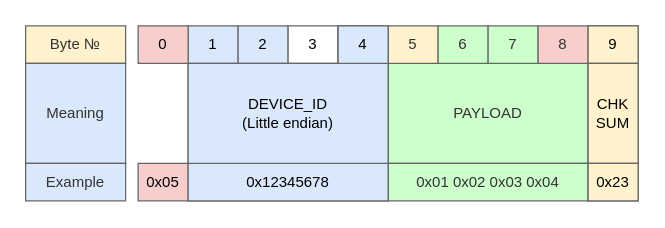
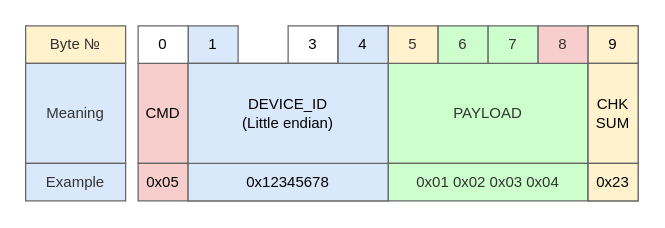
node "0": fillcolor #f8cecc -> #ffffff
node "2": removed
node "CMD": added
